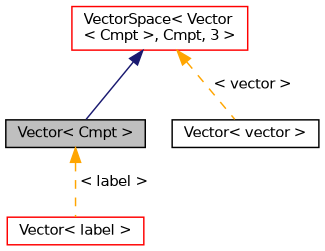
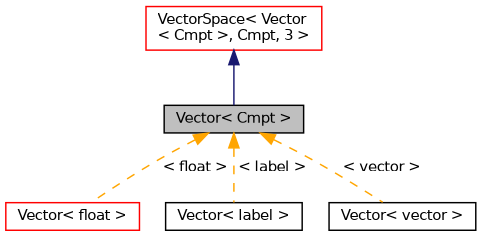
edge "Vector< vector >" -> "VectorSpace< Vector < Cmpt >, Cmpt, 3 >": now "Vector< vector >" -> "Vector< Cmpt >"
node "Vector< float >": added
node "Vector< label >": color red -> black
